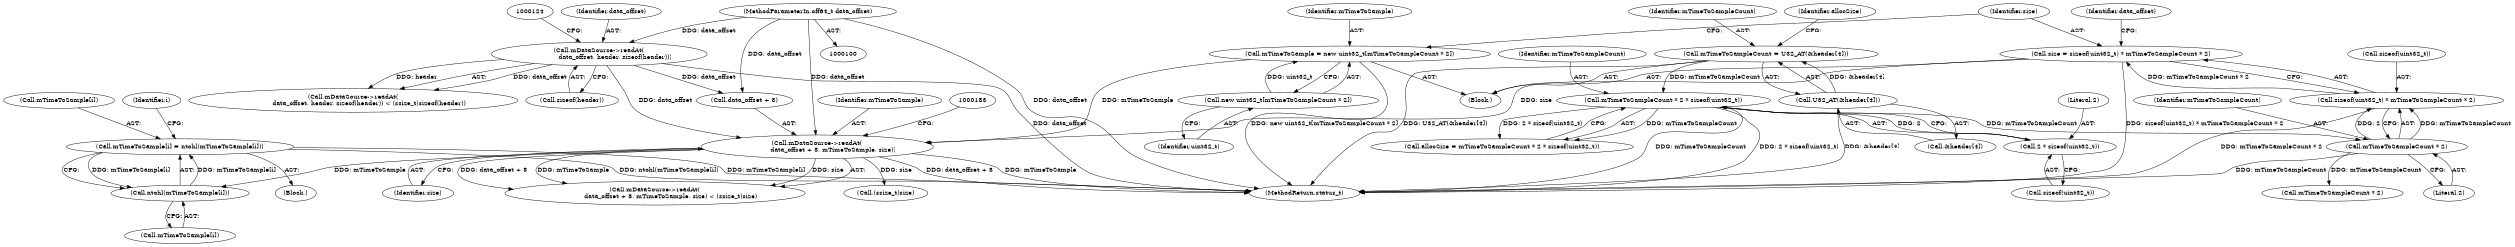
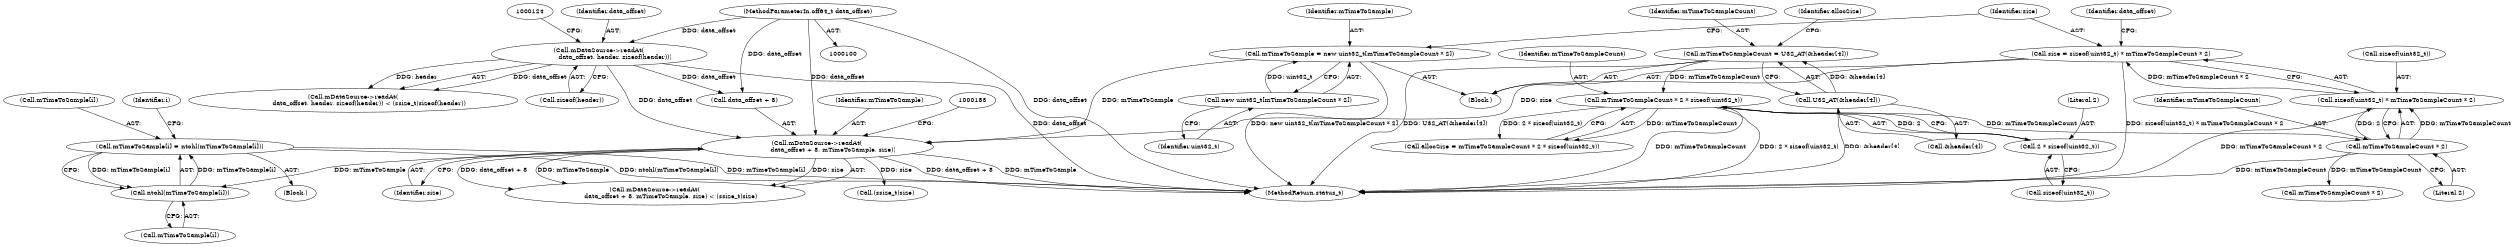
edge "(Call,mTimeToSampleCount = U32_AT(&header[4]))" -> "(Call,U32_AT(&header[4]))": label "AST: " -> "CFG: "
